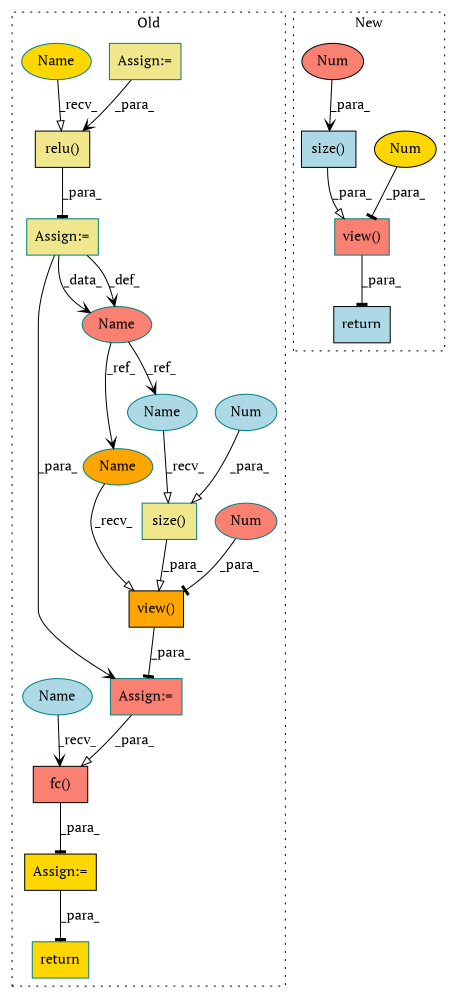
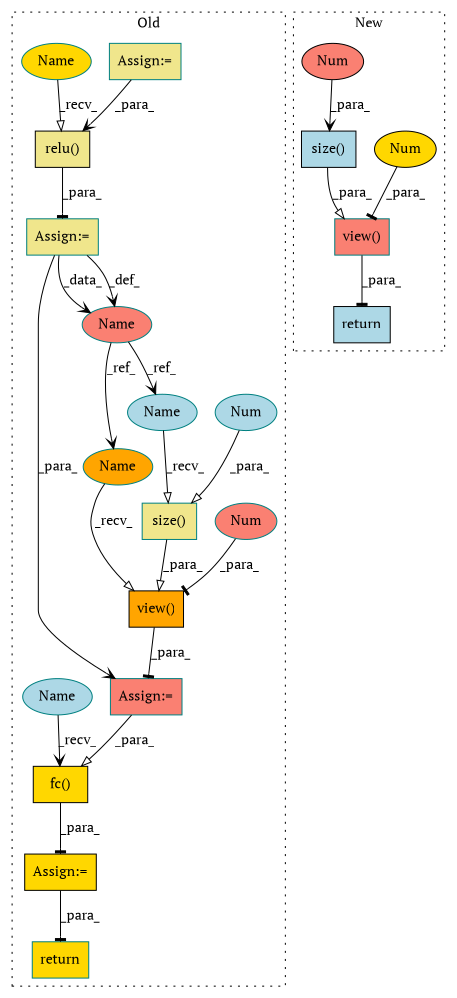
node "fc()": fillcolor salmon -> gold
